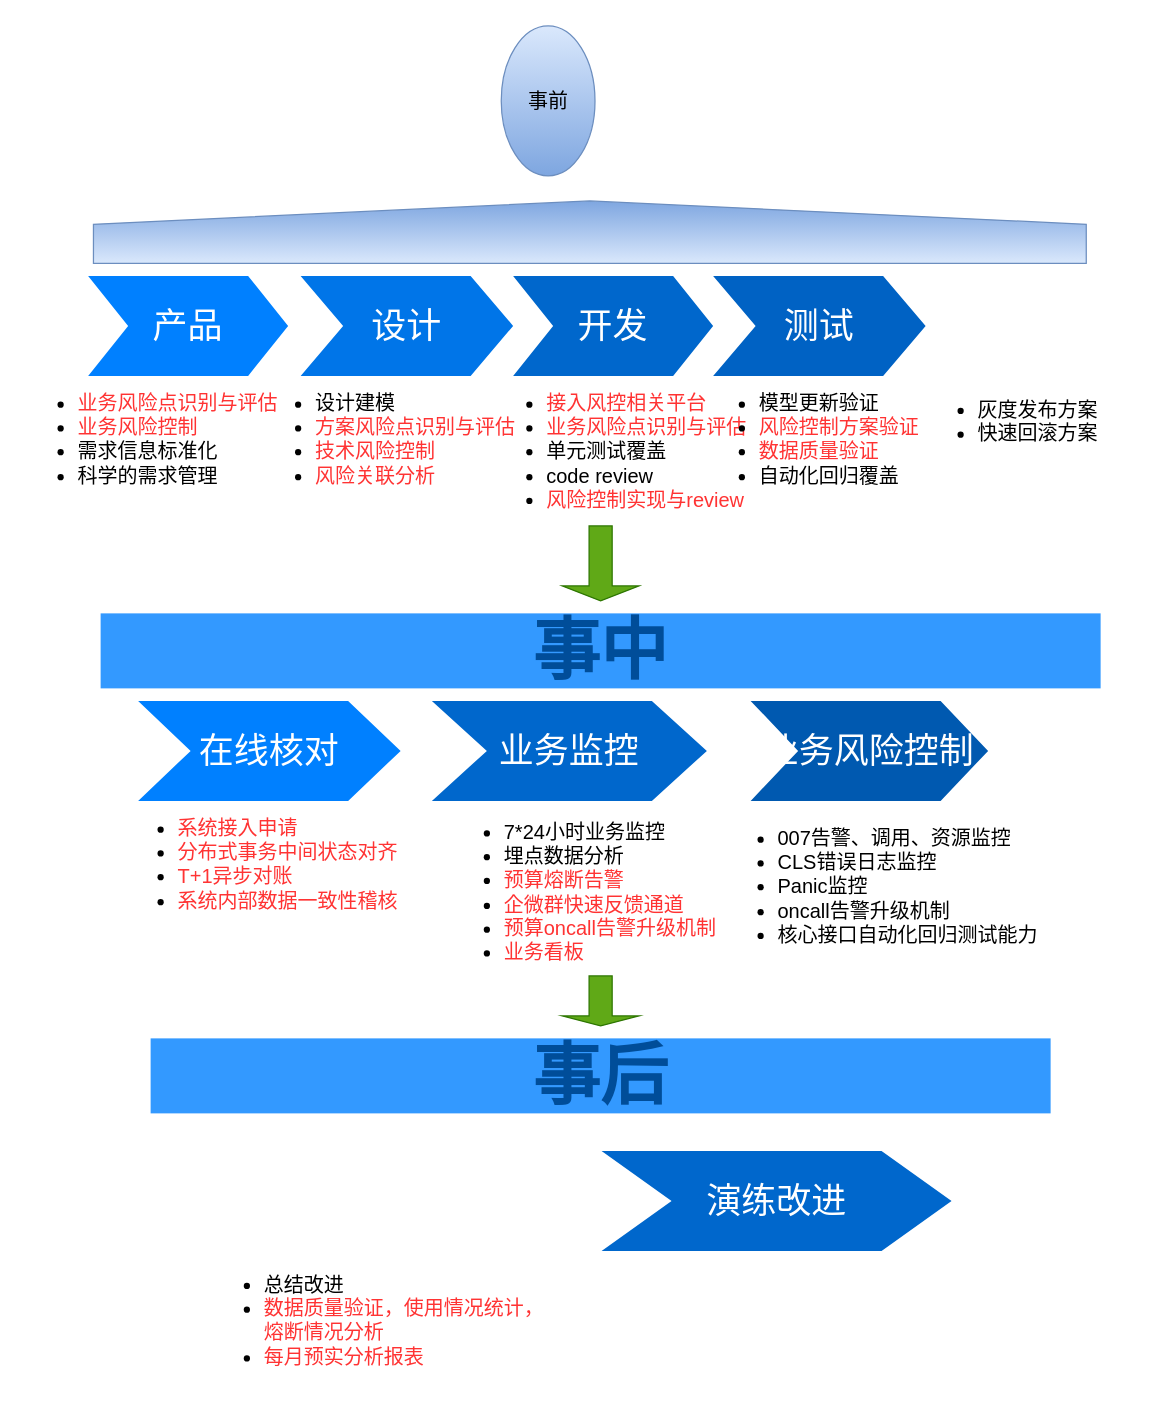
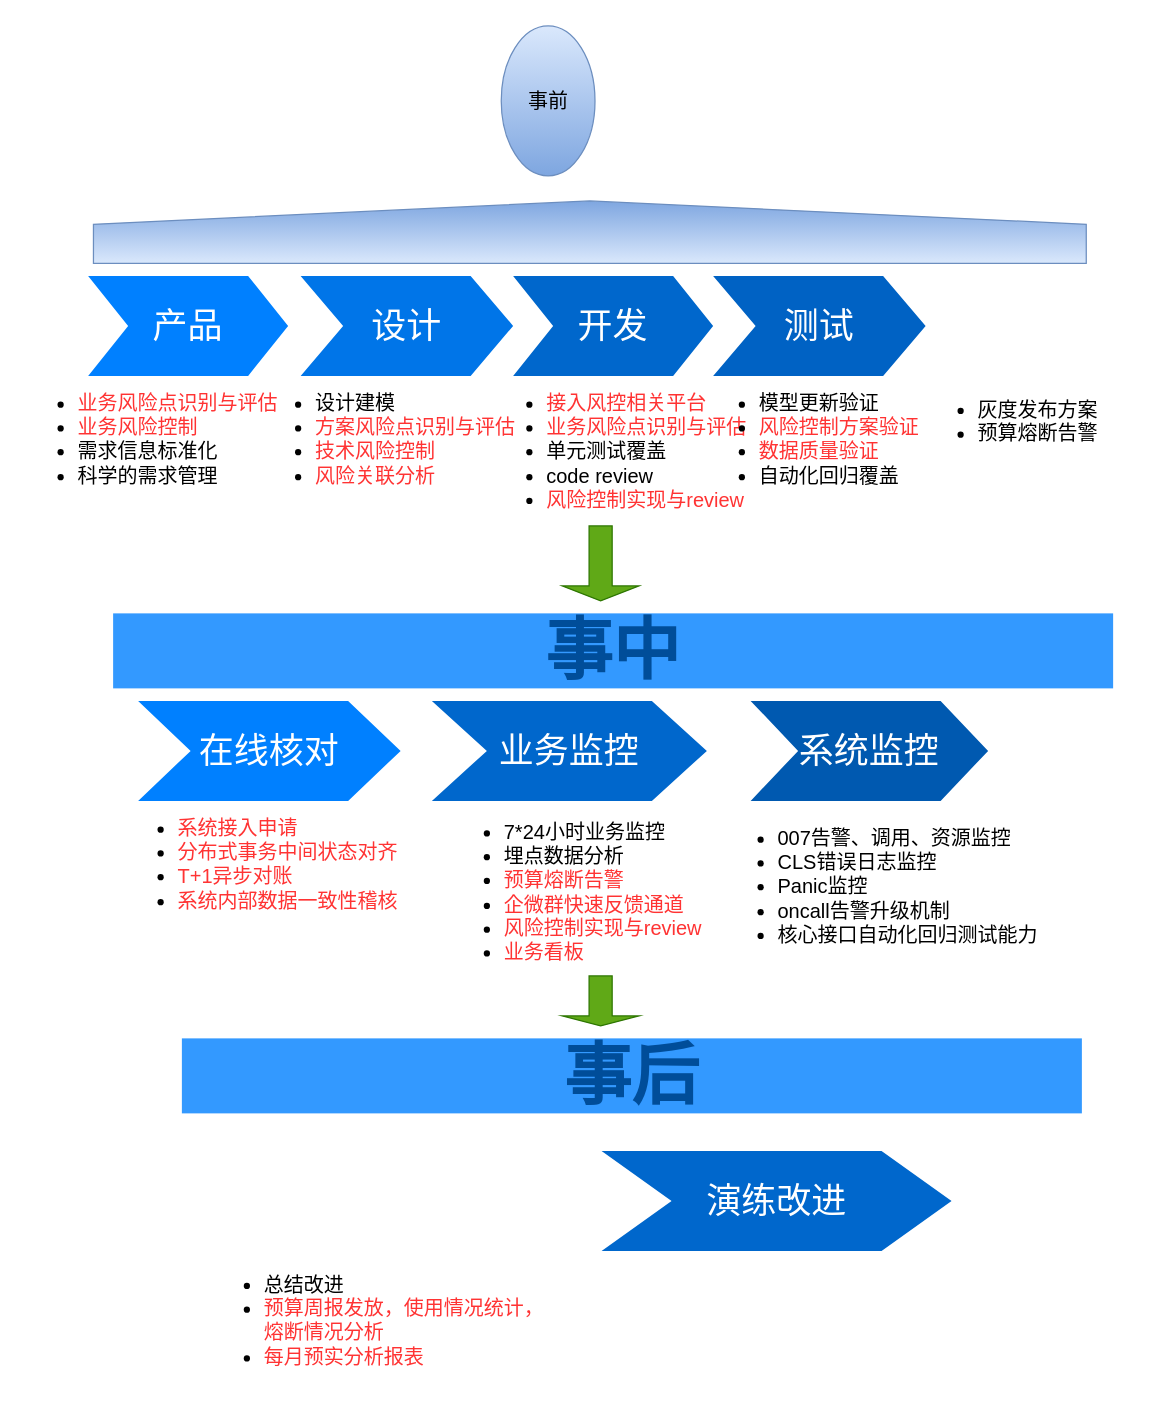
node "灰度发布方案 快速回滚方案": label "灰度发布方案 快速回滚方案" -> "灰度发布方案 预算熔断告警"
node "事中": moved (601, 651) -> (613, 651)
node "业务风险控制": label "业务风险控制" -> "系统监控"
node "7*24小时业务监控 埋点数据分析 预算熔断告警 企微群快速反馈通道 预算oncall告警升级机制 业务看板": label "7*24小时业务监控 埋点数据分析 预算熔断告警 企微群快速反馈通道 预算oncall告警升级机制 业务看板" -> "7*24小时业务监控 埋点数据分析 预算熔断告警 企微群快速反馈通道 风险控制实现与review 业务看板"
node "事后": moved (601, 1076) -> (632, 1076)
node "总结改进 数据质量验证，使用情况统计，熔断情况分析 每月预实分析报表": label "总结改进 数据质量验证，使用情况统计，熔断情况分析 每月预实分析报表" -> "总结改进 预算周报发放，使用情况统计，熔断情况分析 每月预实分析报表"
